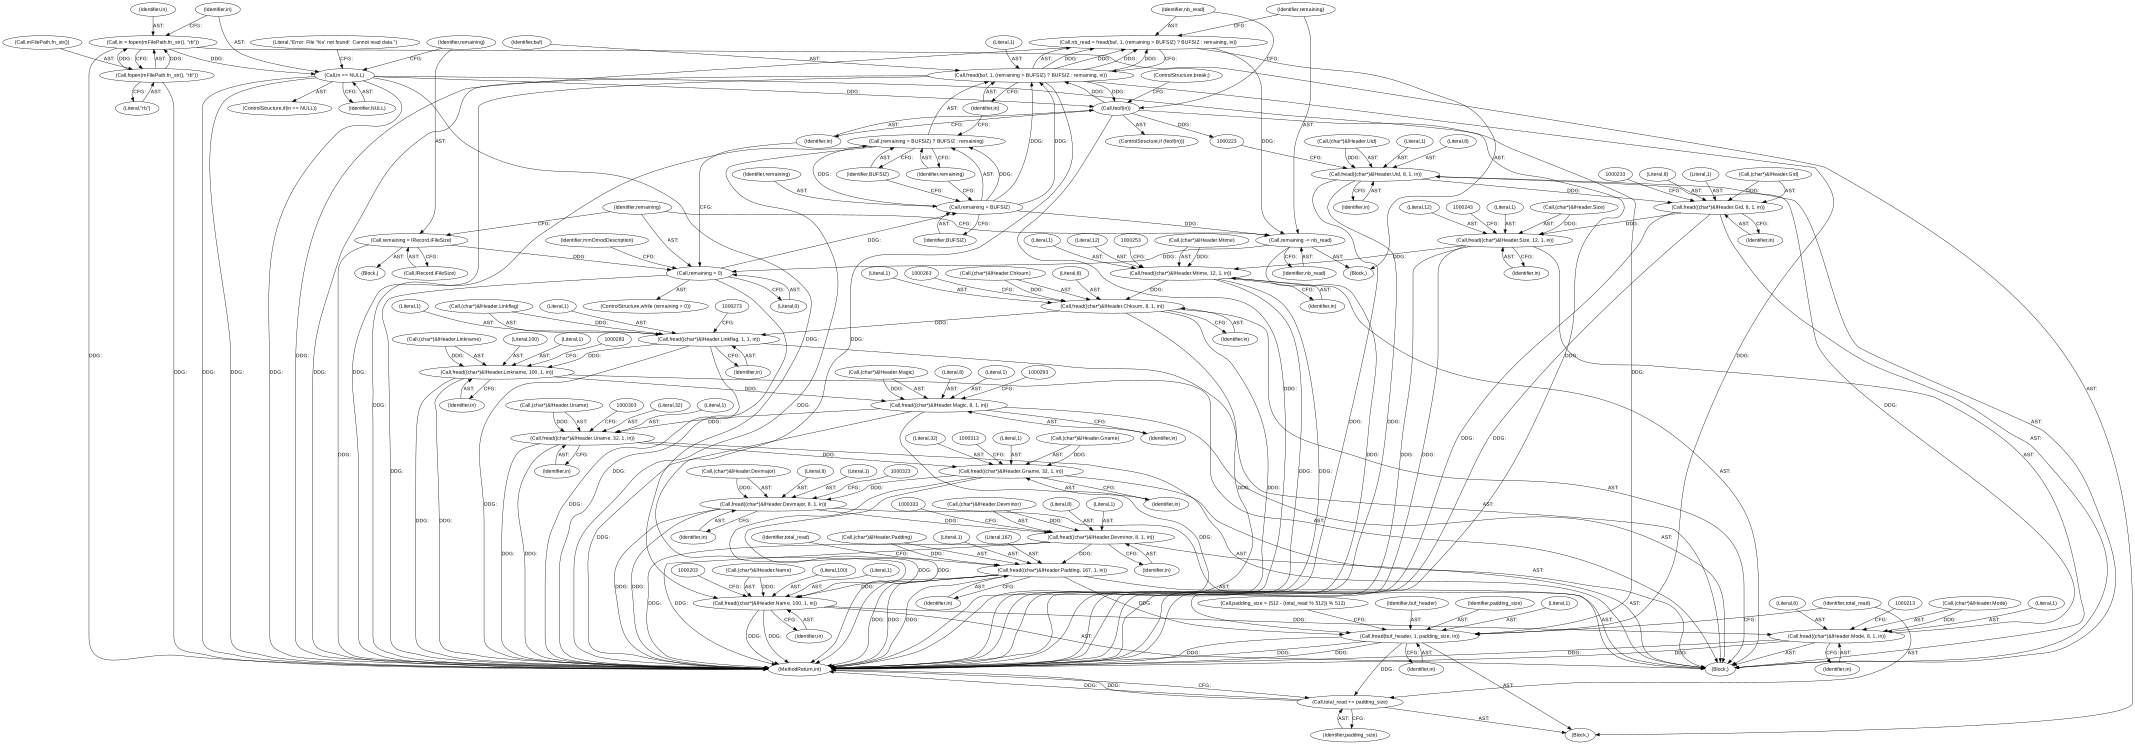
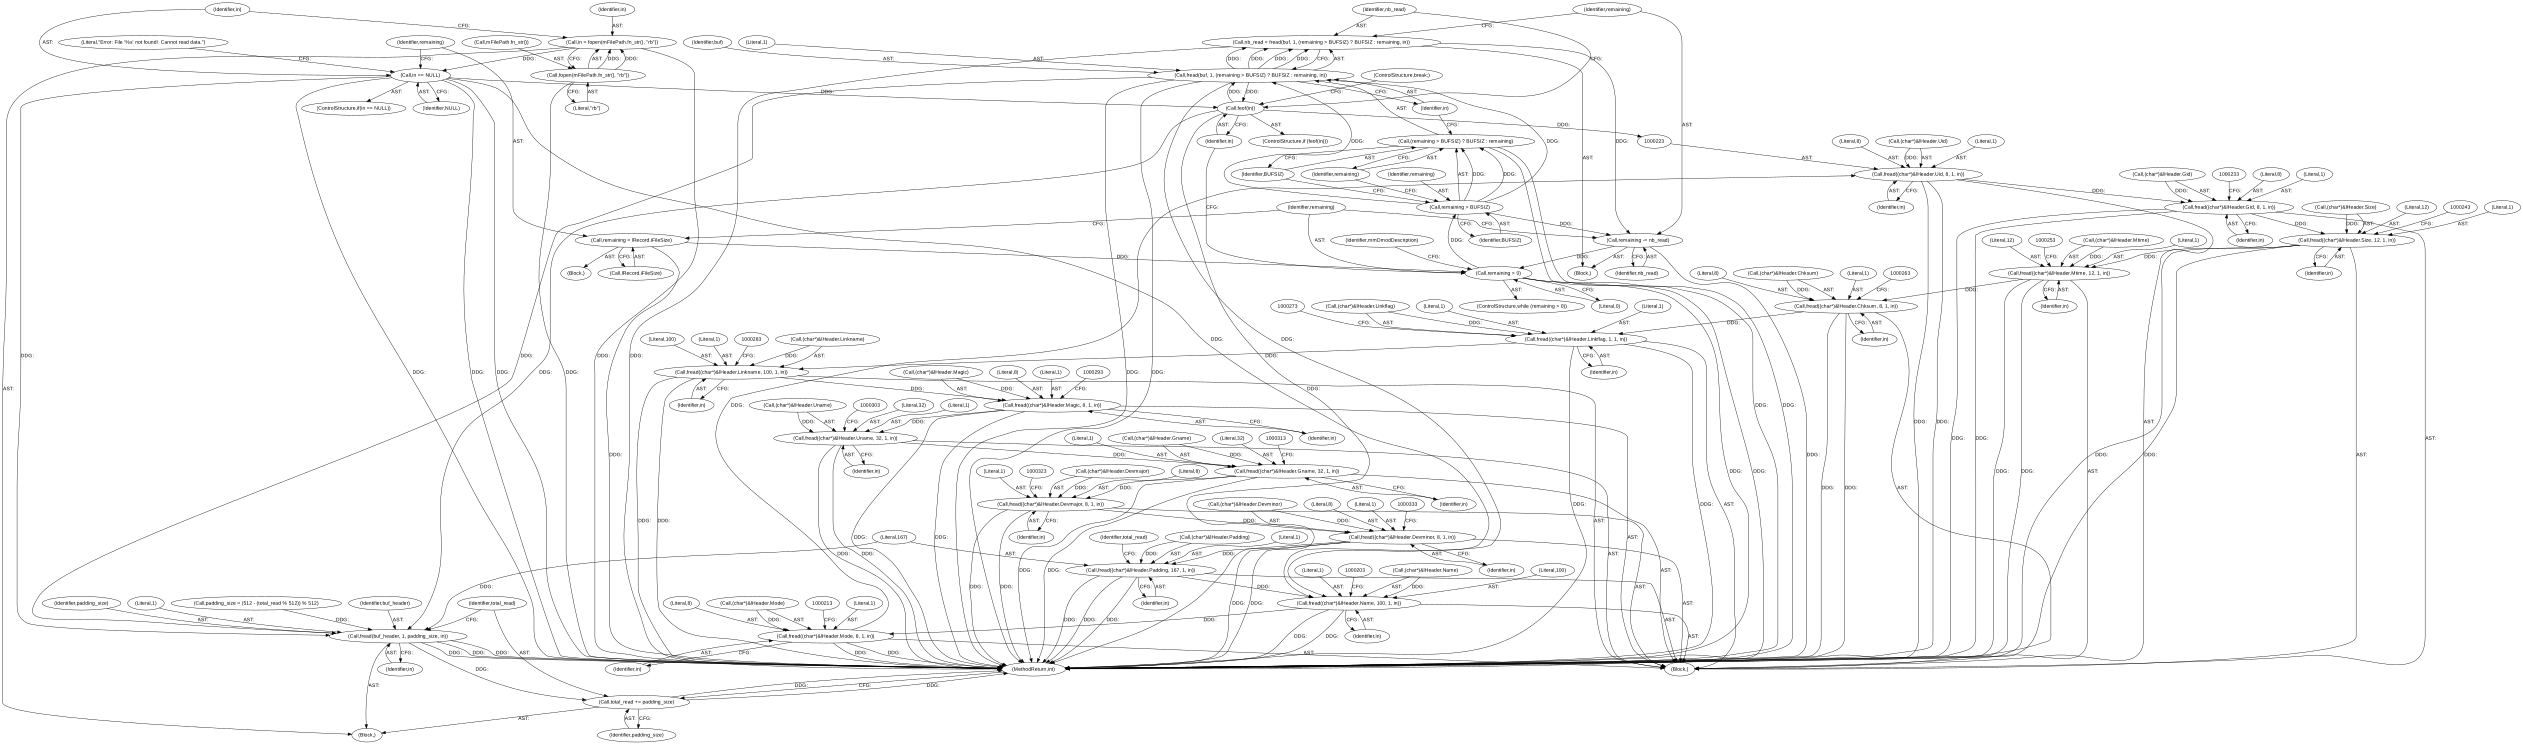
edge "1000223" -> "(Call,fread((char*)&lHeader.Uid, 8, 1, in))": label "CFG: " -> "AST: "
edge "(Call,padding_size = (512 - (total_read % 512)) % 512)" -> "(Call,fread(buf_header, 1, padding_size, in))": label "CFG: " -> "DDG: "
edge "(Call,fread((char*)&lHeader.Padding, 167, 1, in))" -> "(Call,fread(buf_header, 1, padding_size, in))": now "(Literal,167)" -> "(Call,fread(buf_header, 1, padding_size, in))"
